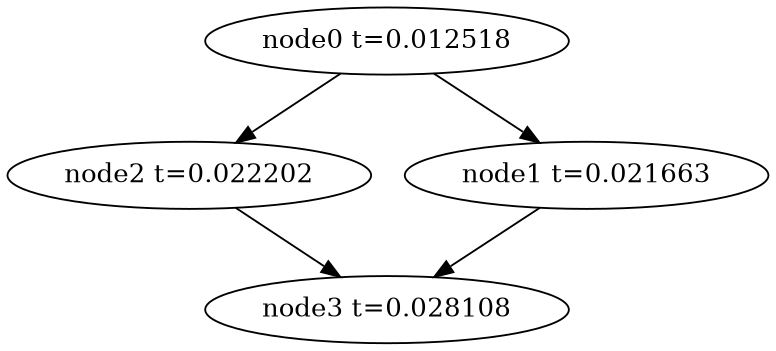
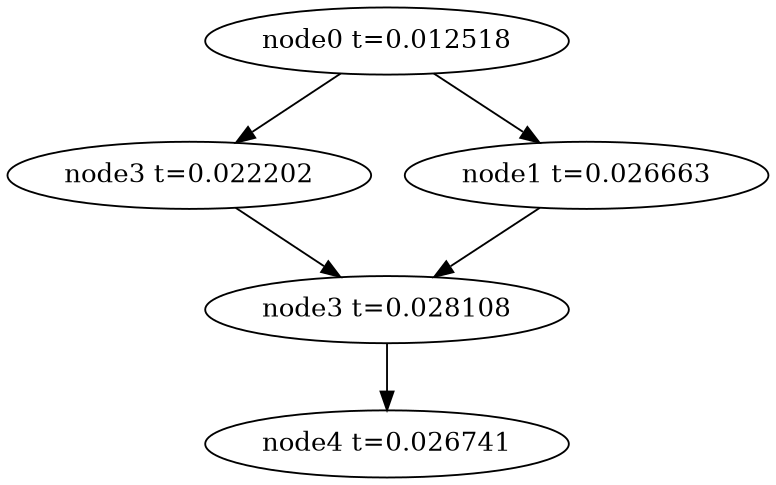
node "node2 t=0.022202": label "node2 t=0.022202" -> "node3 t=0.022202"
node "node1 t=0.021663": label "node1 t=0.021663" -> "node1 t=0.026663"
node "node4 t=0.026741": added
